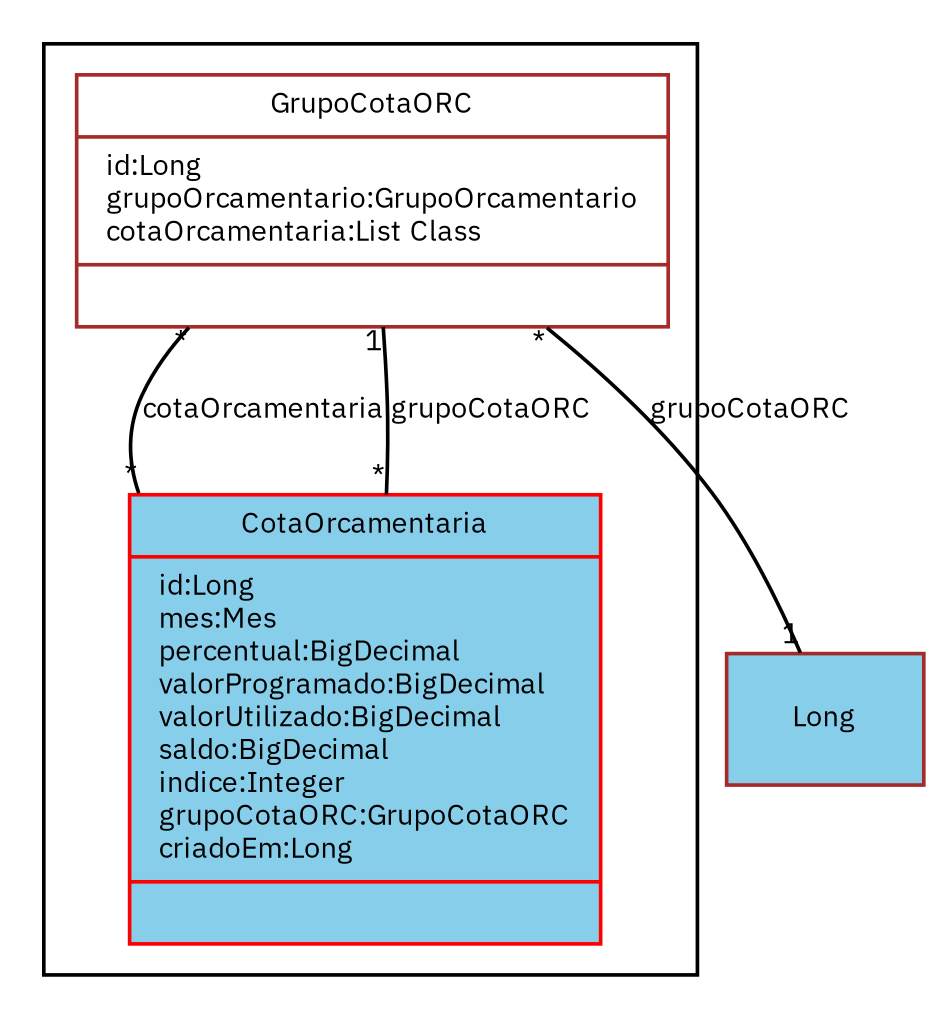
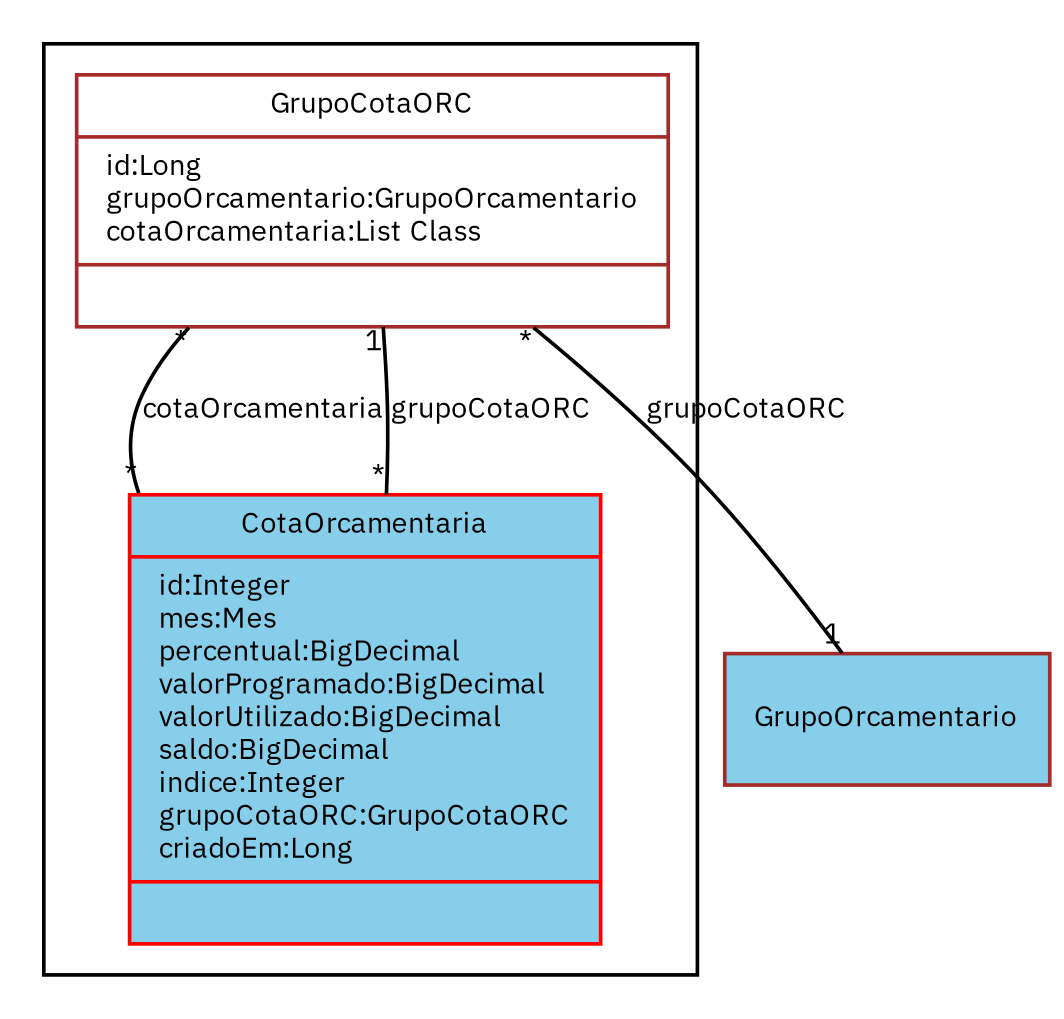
node "CotaOrcamentaria": text "id:Long" -> "id:Integer"
node "Long": label "Long" -> "GrupoOrcamentario"
